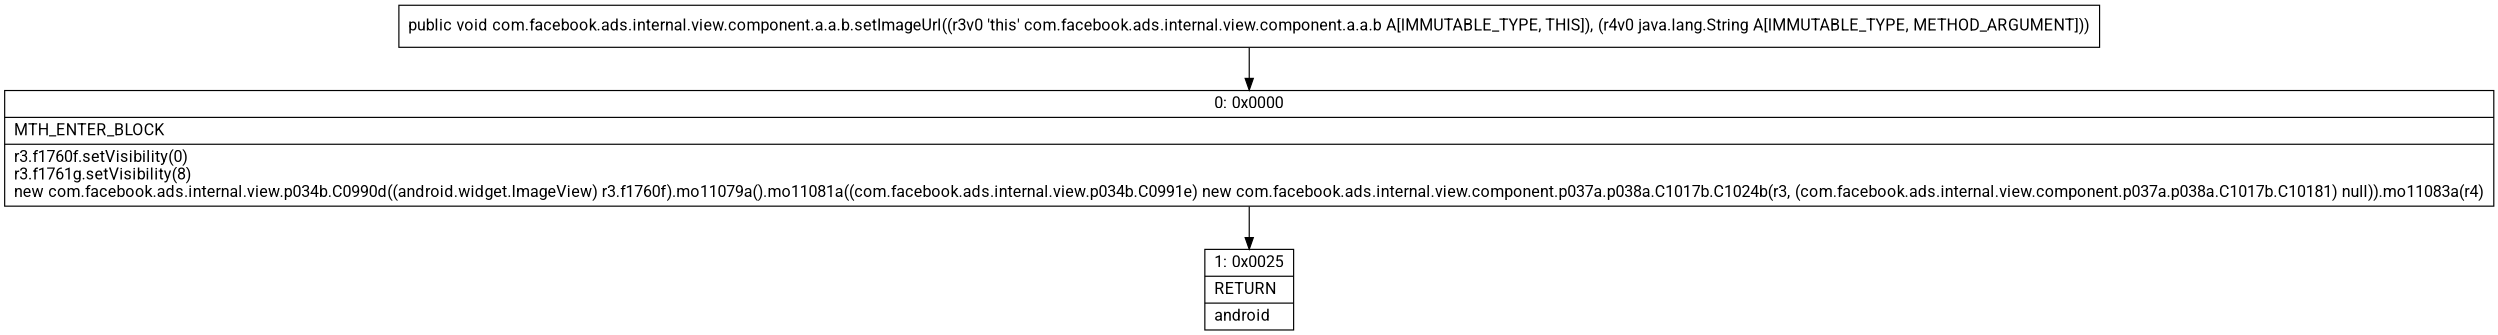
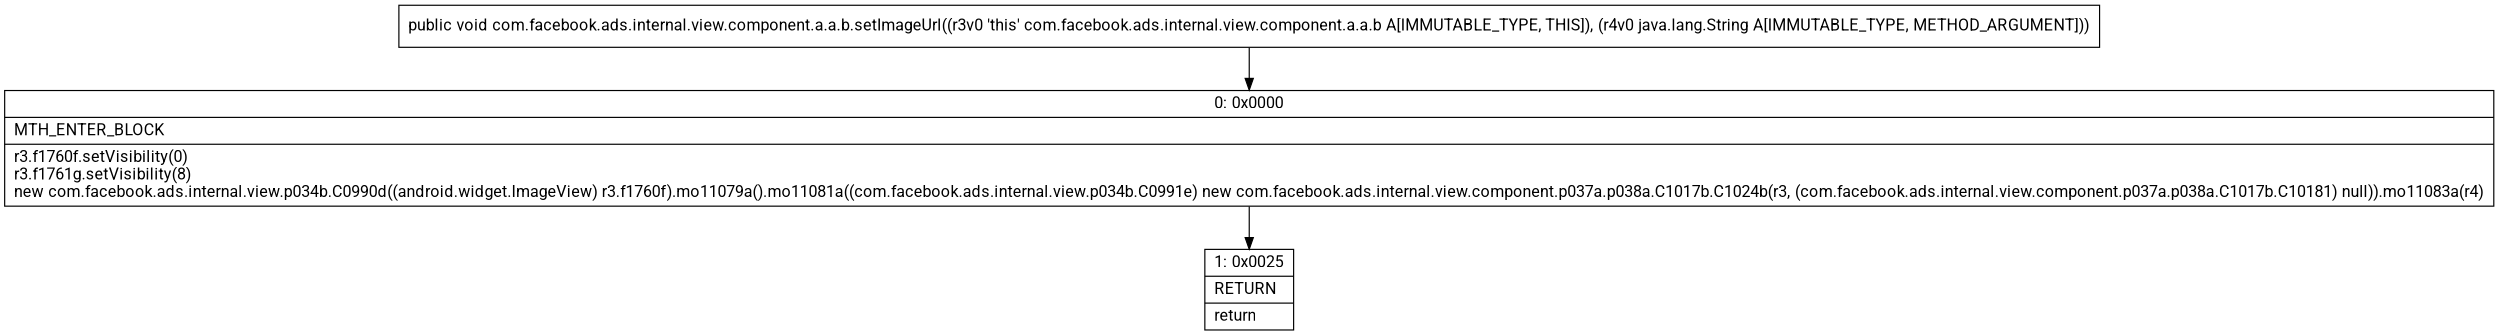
node "1: 0x0025": text "android" -> "return"
